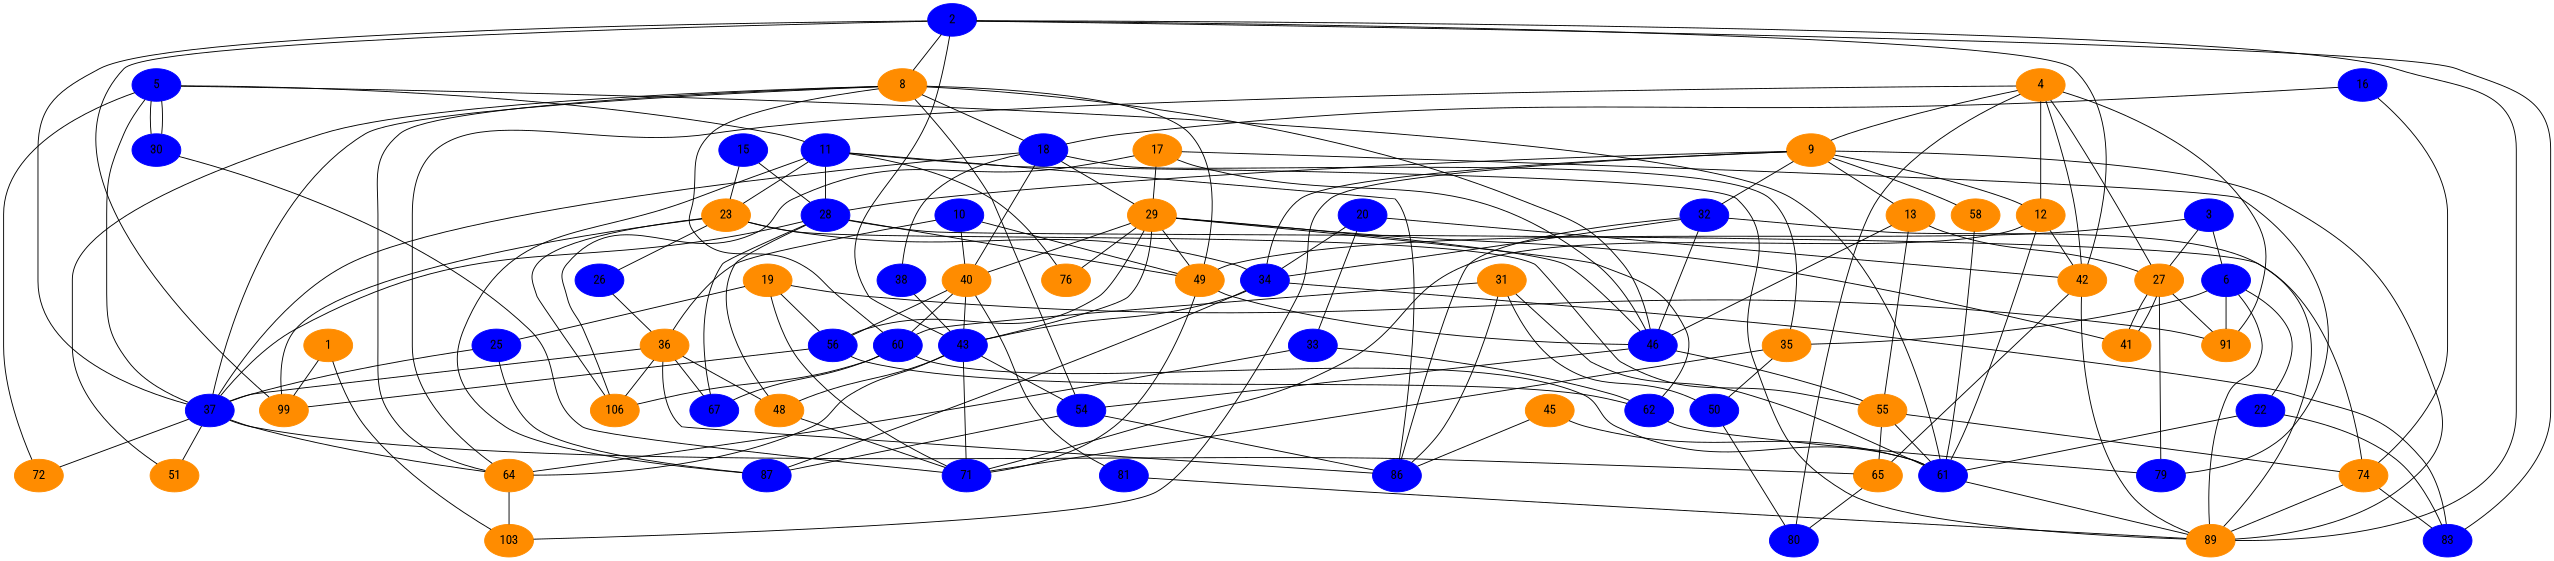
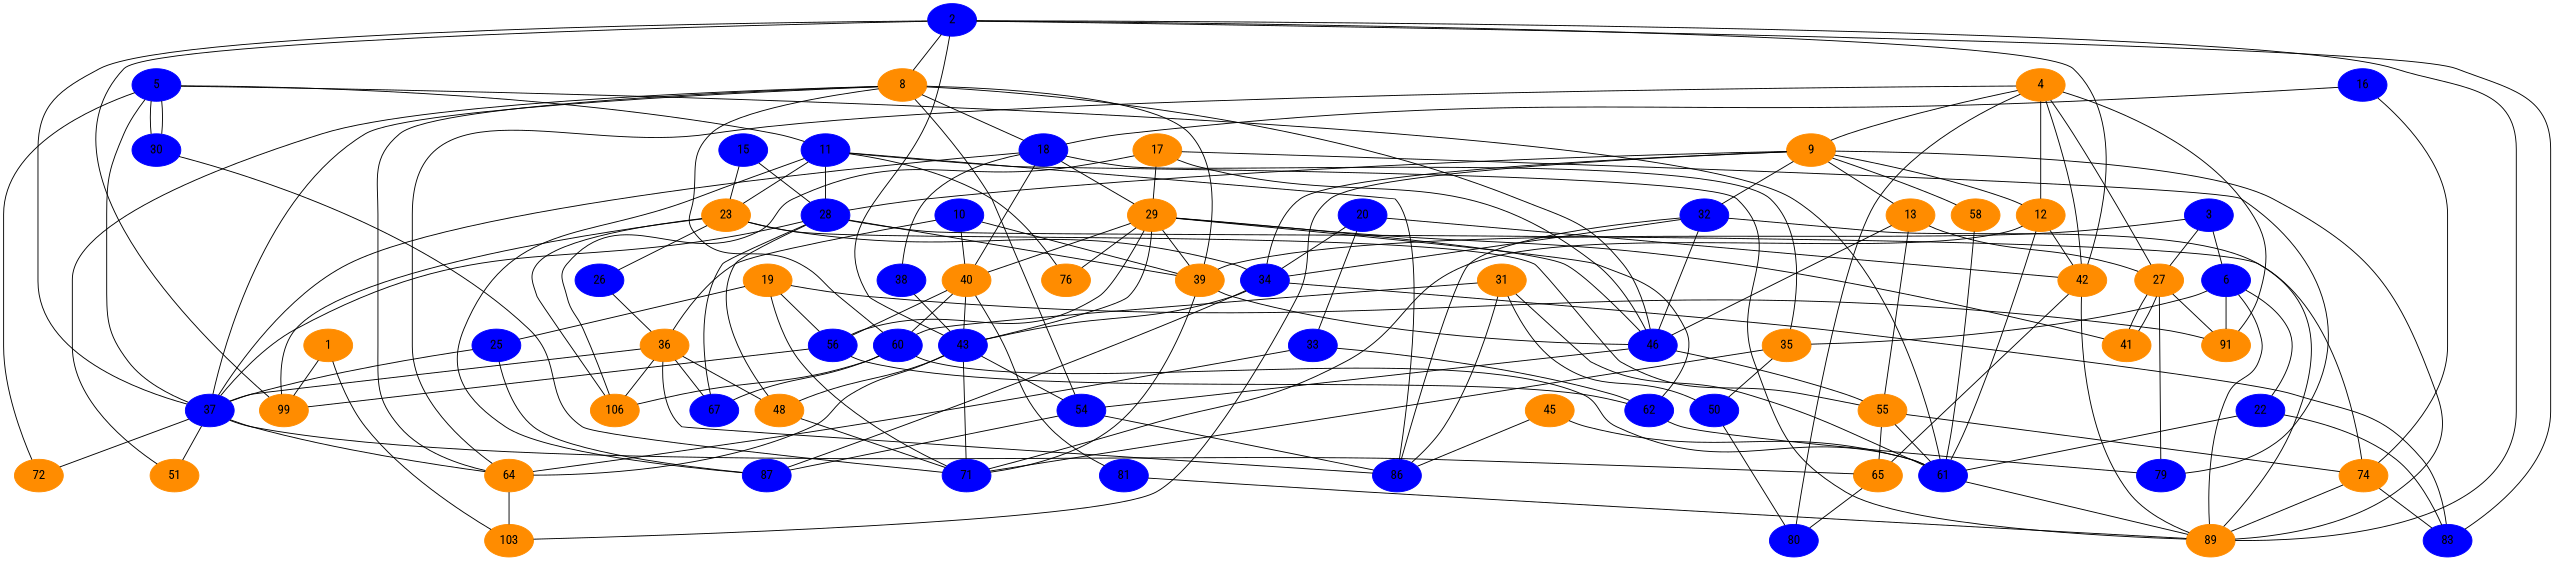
node "49": label "49" -> "39"
